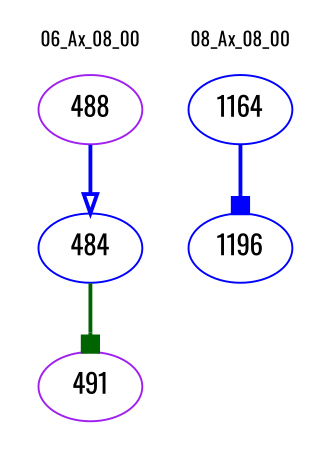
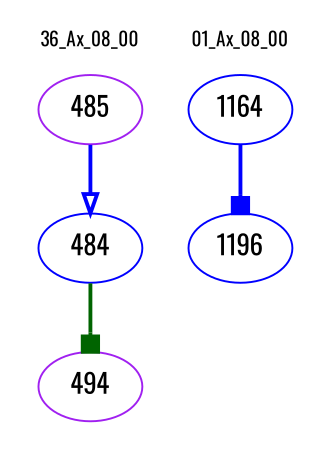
cluster "06_Ax_08_00": label "06_Ax_08_00" -> "36_Ax_08_00"
cluster "08_Ax_08_00": label "08_Ax_08_00" -> "01_Ax_08_00"
node "488": label "488" -> "485"
node "491": label "491" -> "494"
